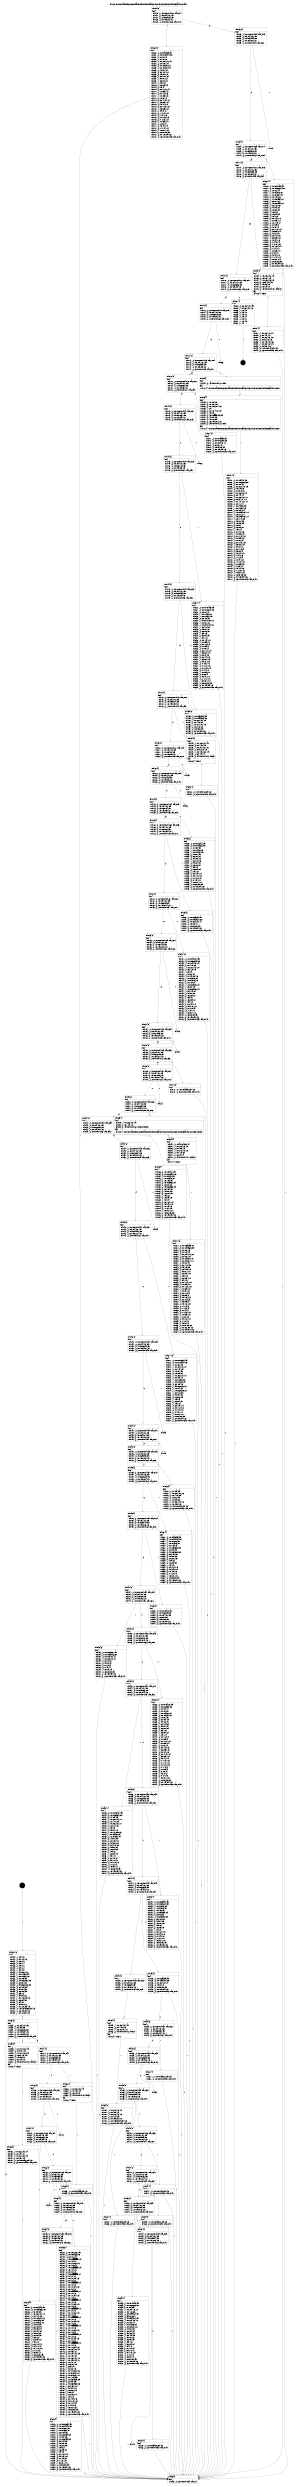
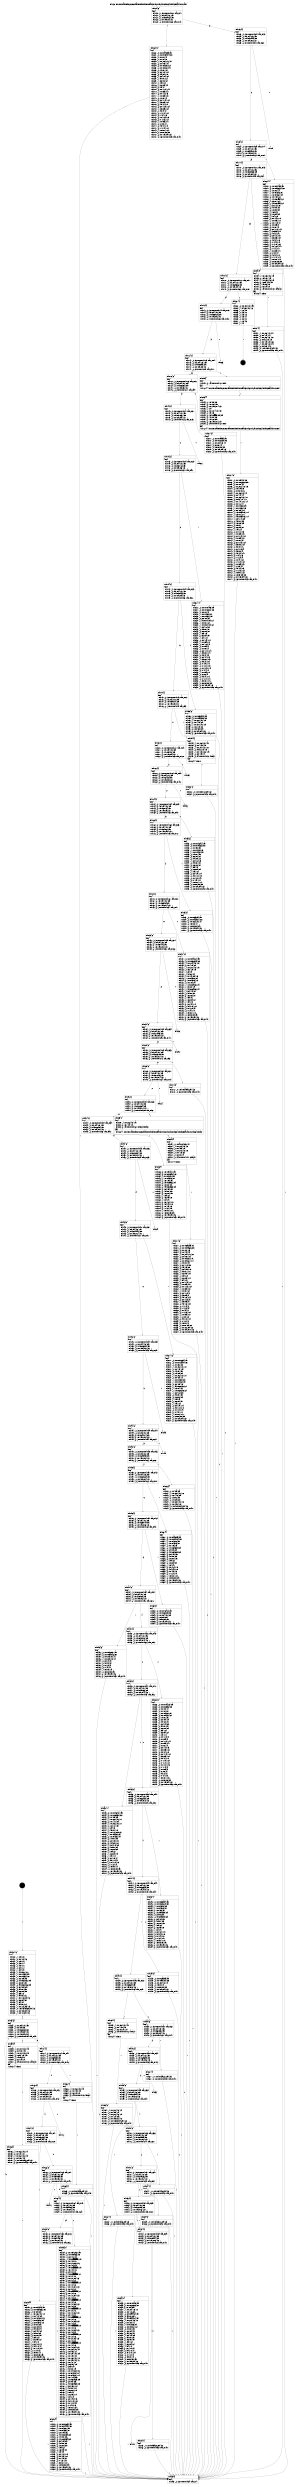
edge "0x4024cb [30]" -> "0x401aac [28]": now "0x401a90 [28]" -> "0x401aac [28]"
